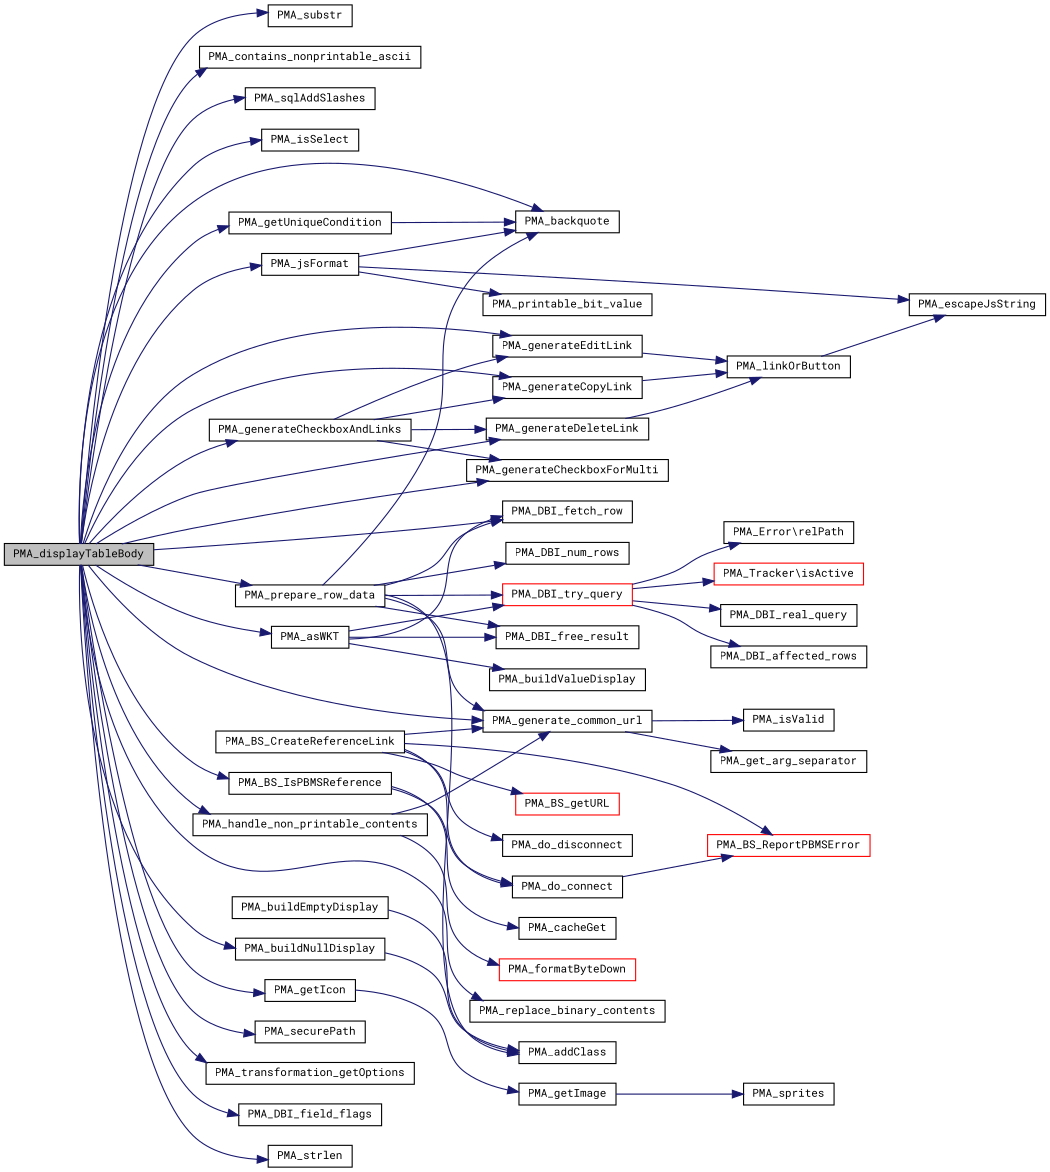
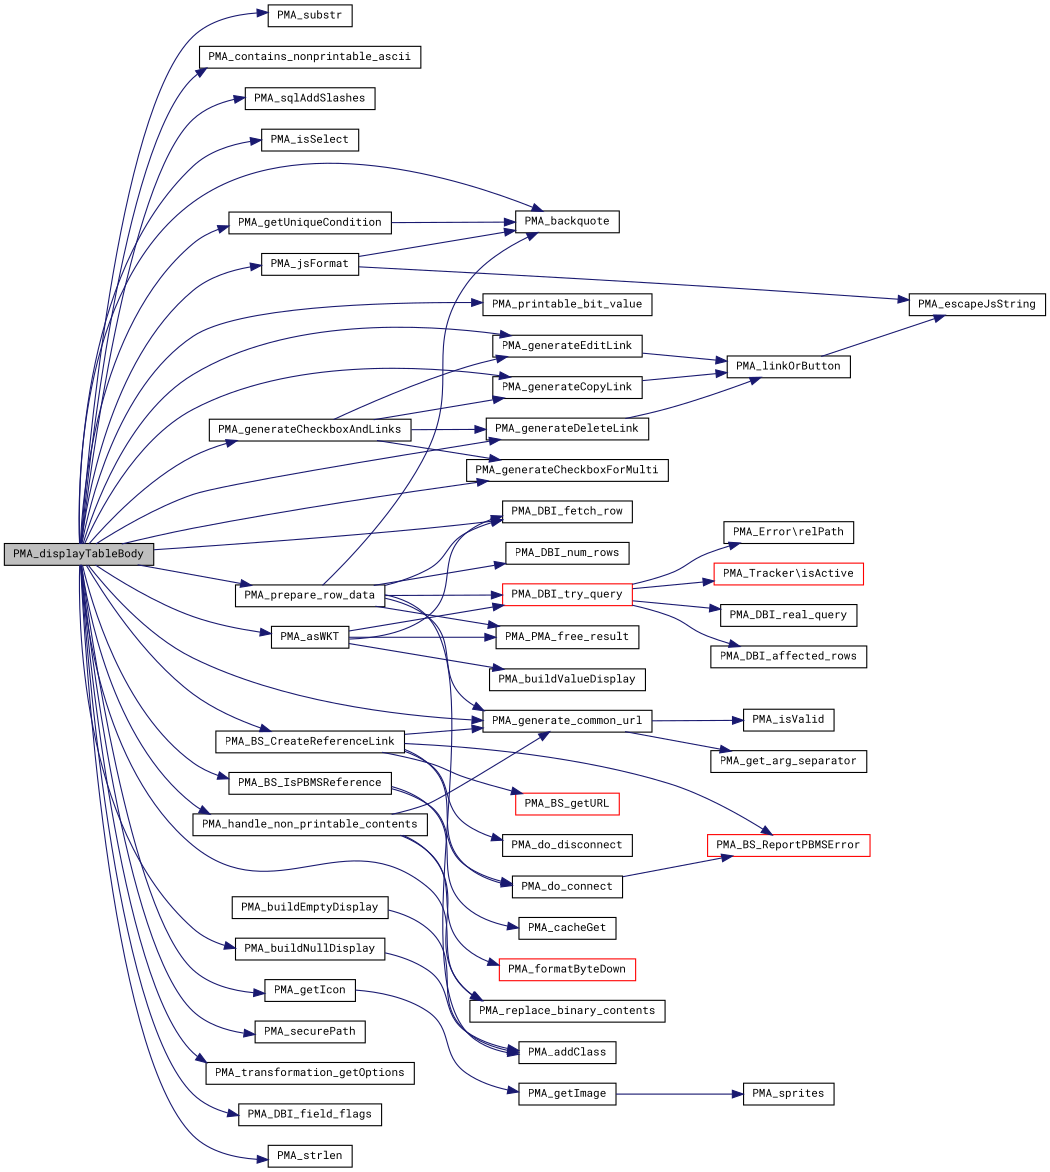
edge "PMA_jsFormat" -> "PMA_printable_bit_value": now "PMA_displayTableBody" -> "PMA_printable_bit_value"
node "PMA_DBI_free_result": label "PMA_DBI_free_result" -> "PMA_PMA_free_result"
edge "PMA_displayTableBody" -> "PMA_BS_CreateReferenceLink": added
edge "PMA_handle_non_printable_contents" -> "PMA_replace_binary_contents": added
